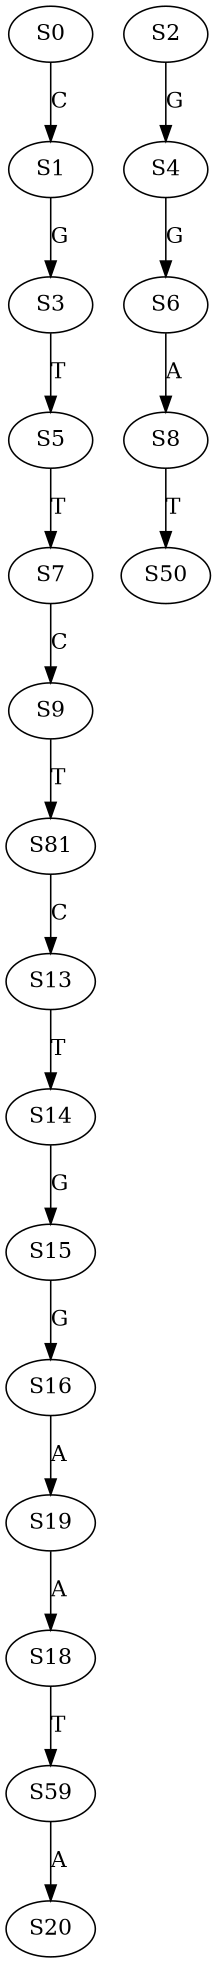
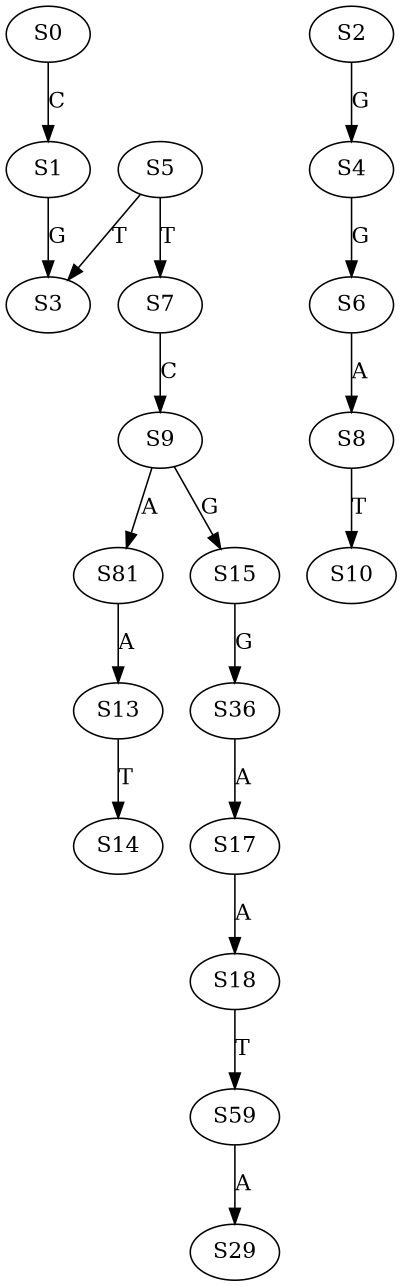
edge "S3" -> "S5": reversed
node "S50": label "S50" -> "S10"
edge "S9" -> "S81": label "T" -> "A"
edge "S81" -> "S13": label "C" -> "A"
edge "S14" -> "S15": now "S9" -> "S15"
node "S16": label "S16" -> "S36"
node "S19": label "S19" -> "S17"
node "S20": label "S20" -> "S29"
